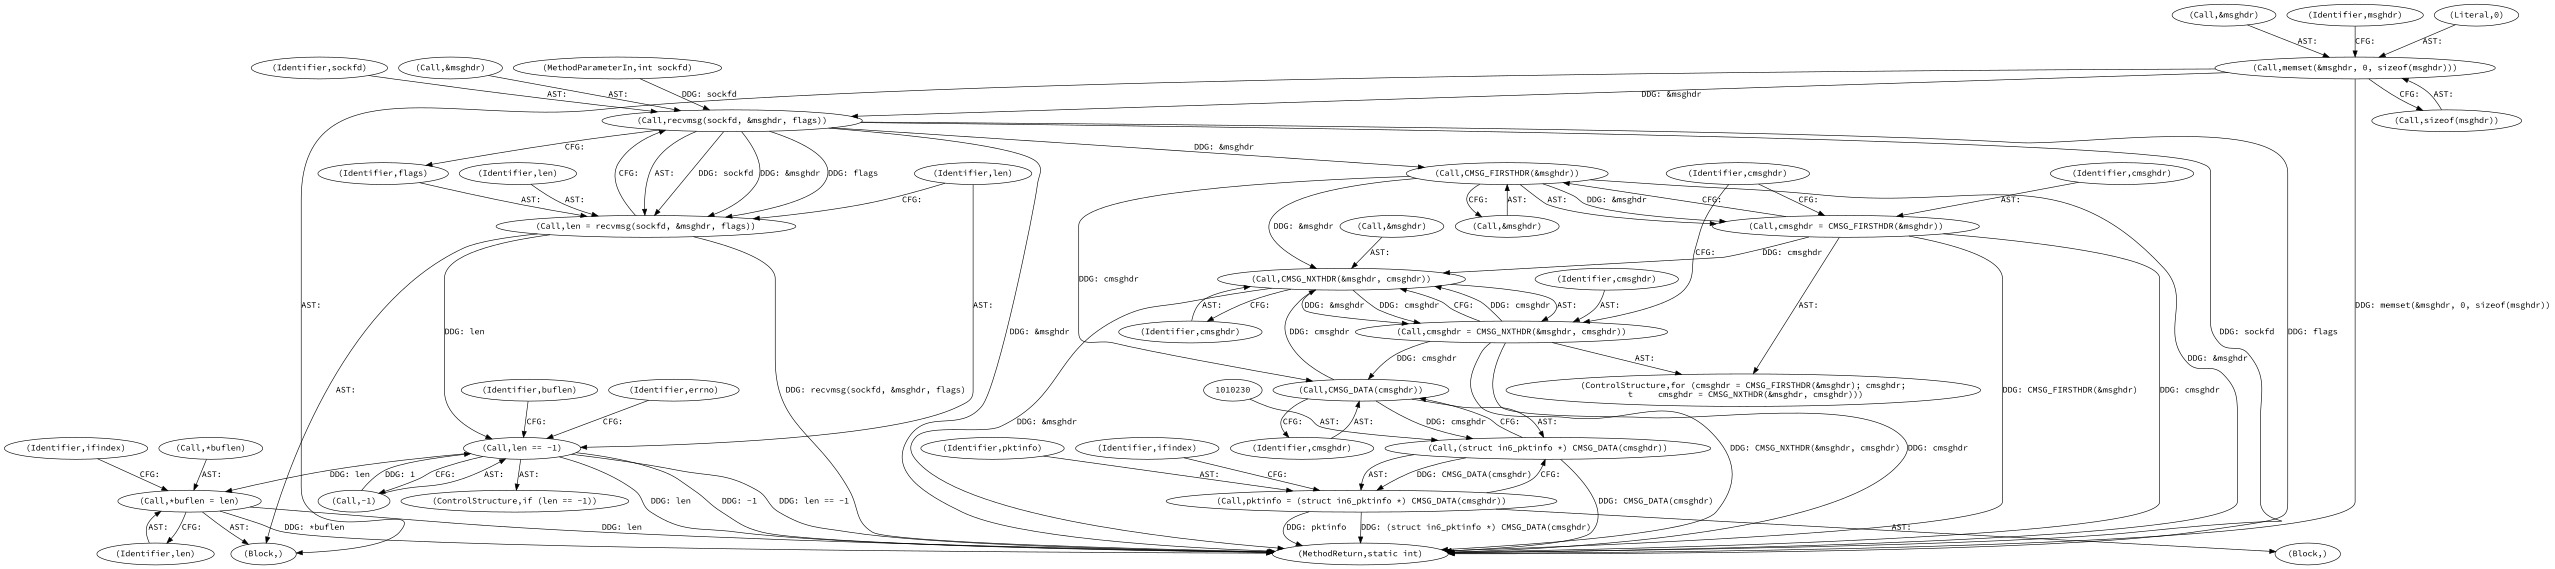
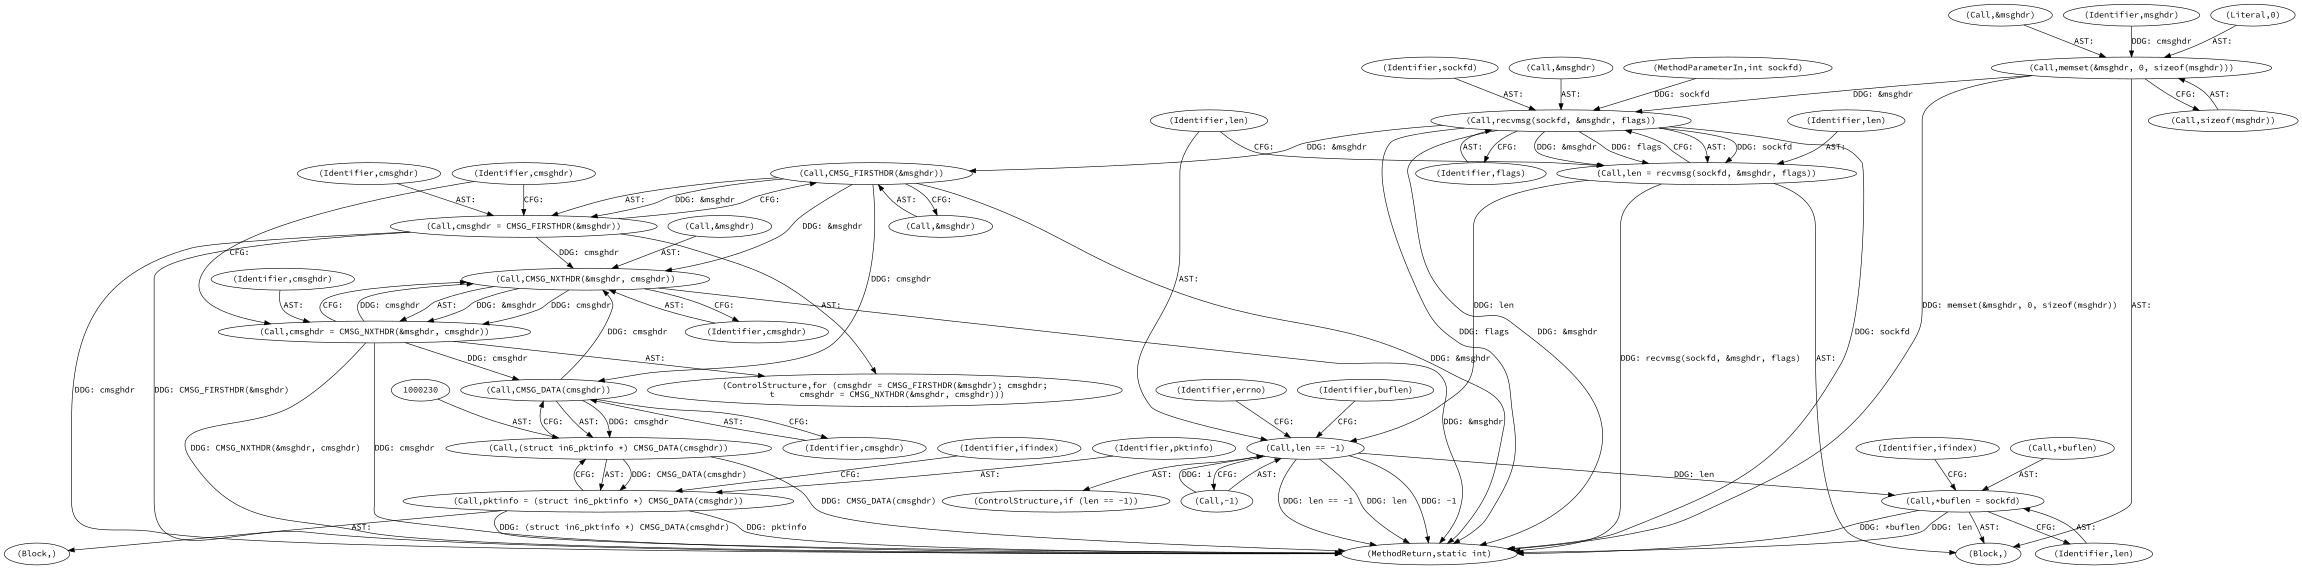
edge "(Identifier,msghdr)" -> "(Call,memset(&msghdr, 0, sizeof(msghdr)))": label "CFG: " -> "DDG: cmsghdr"
edge "(Identifier,flags)" -> "(Call,len = recvmsg(sockfd, &msghdr, flags))": now "(Identifier,flags)" -> "(Call,recvmsg(sockfd, &msghdr, flags))"
node "1010230": label "1010230" -> "1000230"
node "(Call,*buflen = len)": label "(Call,*buflen = len)" -> "(Call,*buflen = sockfd)"
